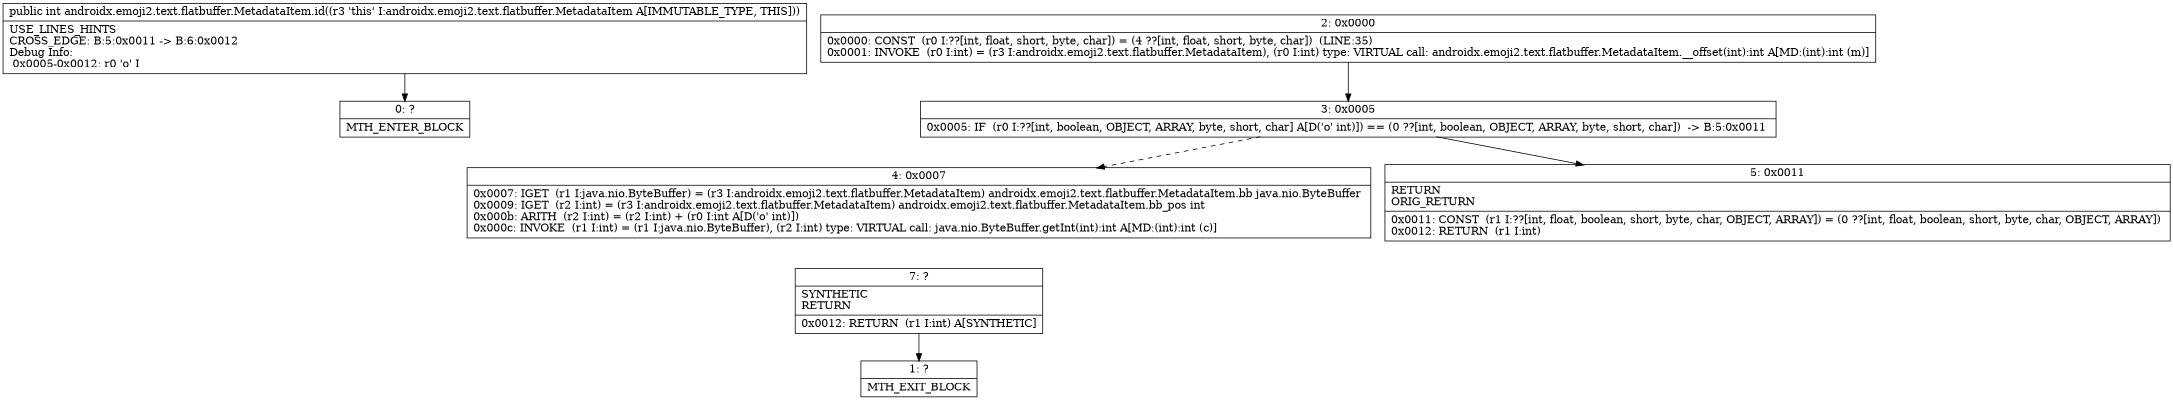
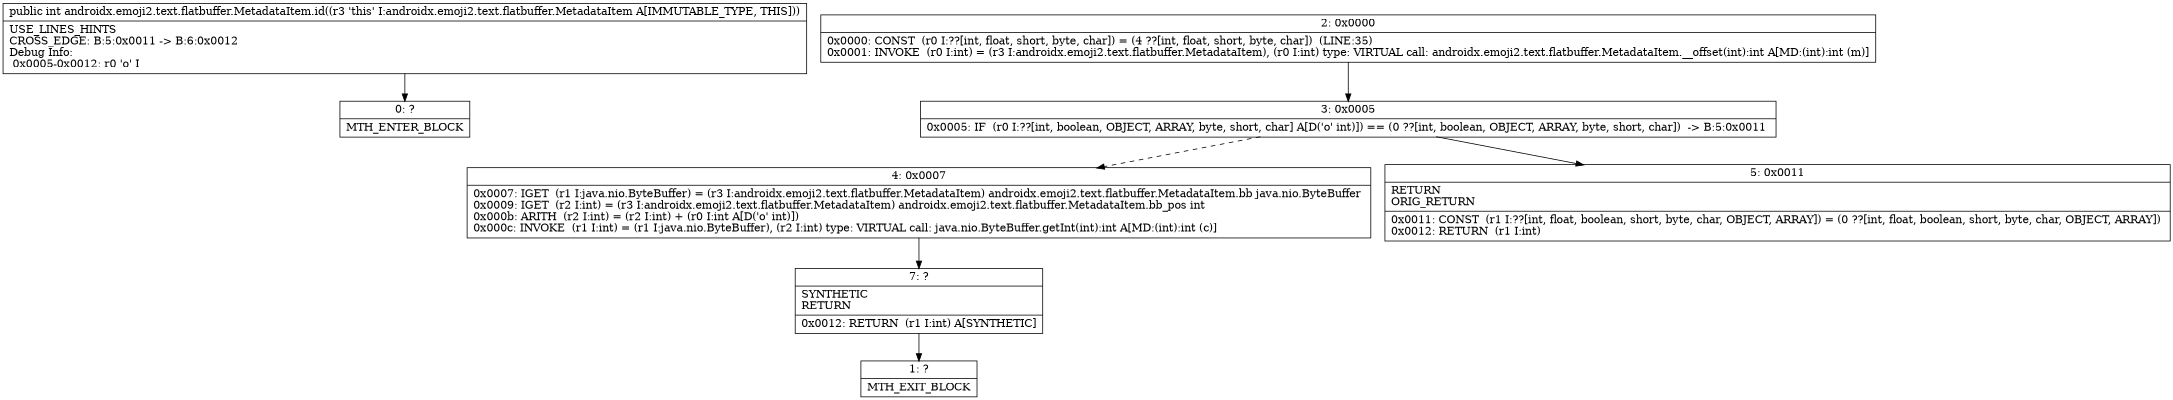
edge "4: 0x0007" -> "7: ?": added
